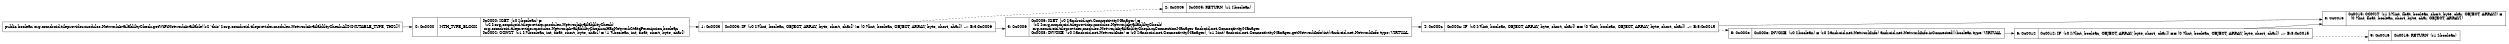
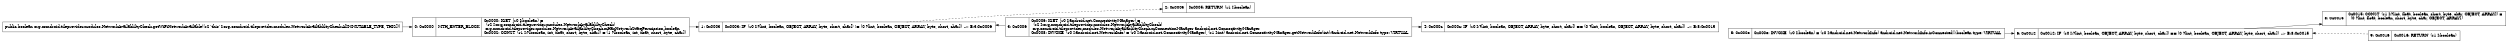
edge "4: 0x000c" -> "8: 0x0015": removed
node "0: 0x0000": text "MTH_TYPE_BLOCK" -> "MTH_ENTER_BLOCK"
edge "1: 0x0003" -> "3: 0x0006": reversed
edge "4: 0x000c" -> "5: 0x000e": removed
edge "6: 0x0012" -> "9: 0x0016": reversed
